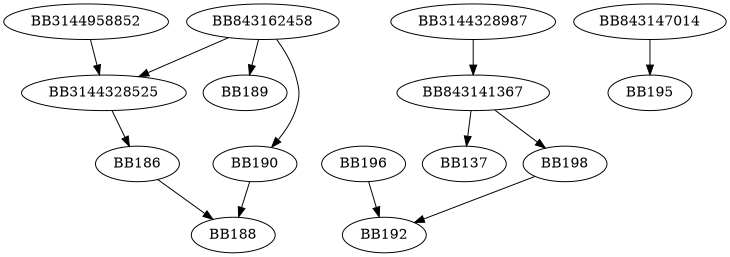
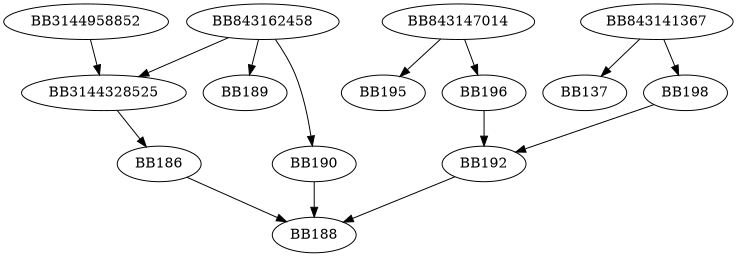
node "BB3144328987": removed
edge "BB843147014" -> "BB196": added
edge "BB192" -> "BB188": added
